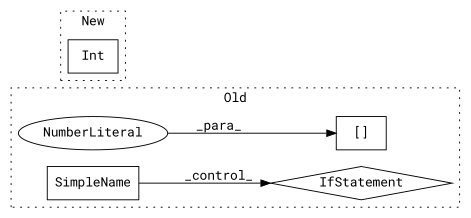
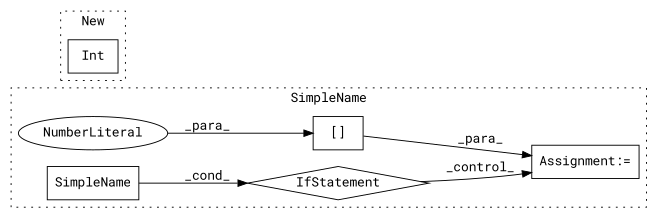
cluster "Old": label "Old" -> "SimpleName"
node "Assignment:=": added
edge "SimpleName" -> "IfStatement": label "_control_" -> "_cond_"
